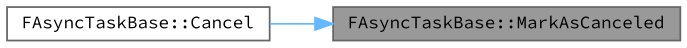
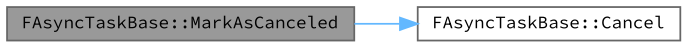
edge "FAsyncTaskBase::Cancel" -> "FAsyncTaskBase::MarkAsCanceled": reversed
